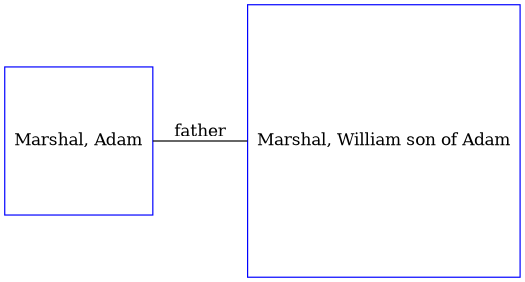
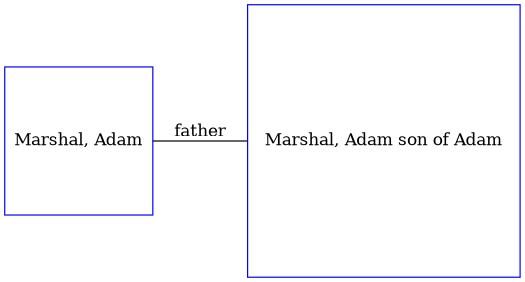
node "Marshal, William son of Adam": label "Marshal, William son of Adam" -> "Marshal, Adam son of Adam"
